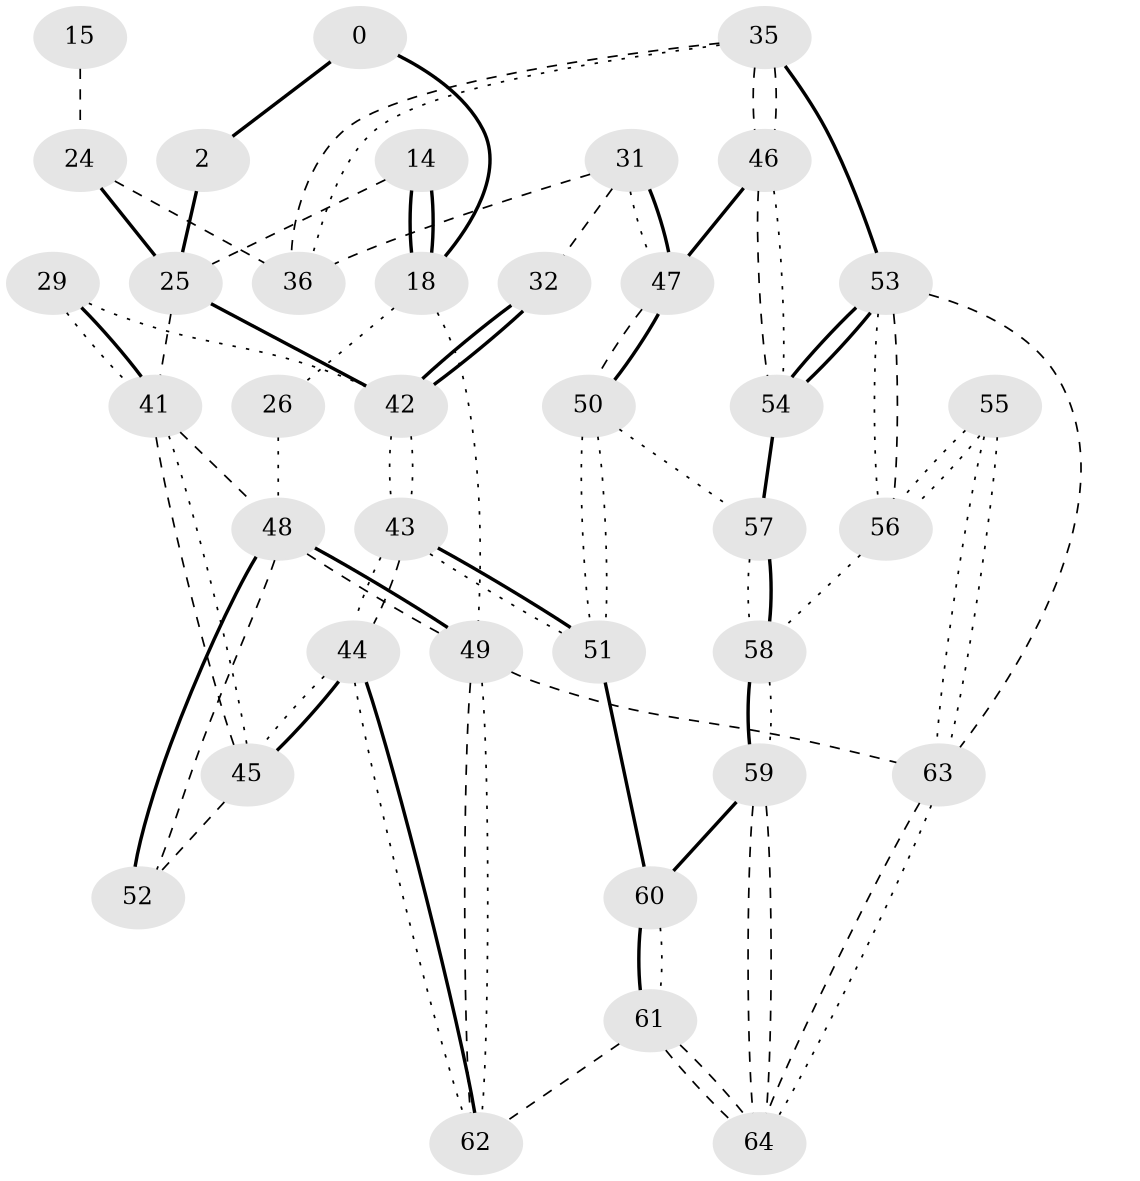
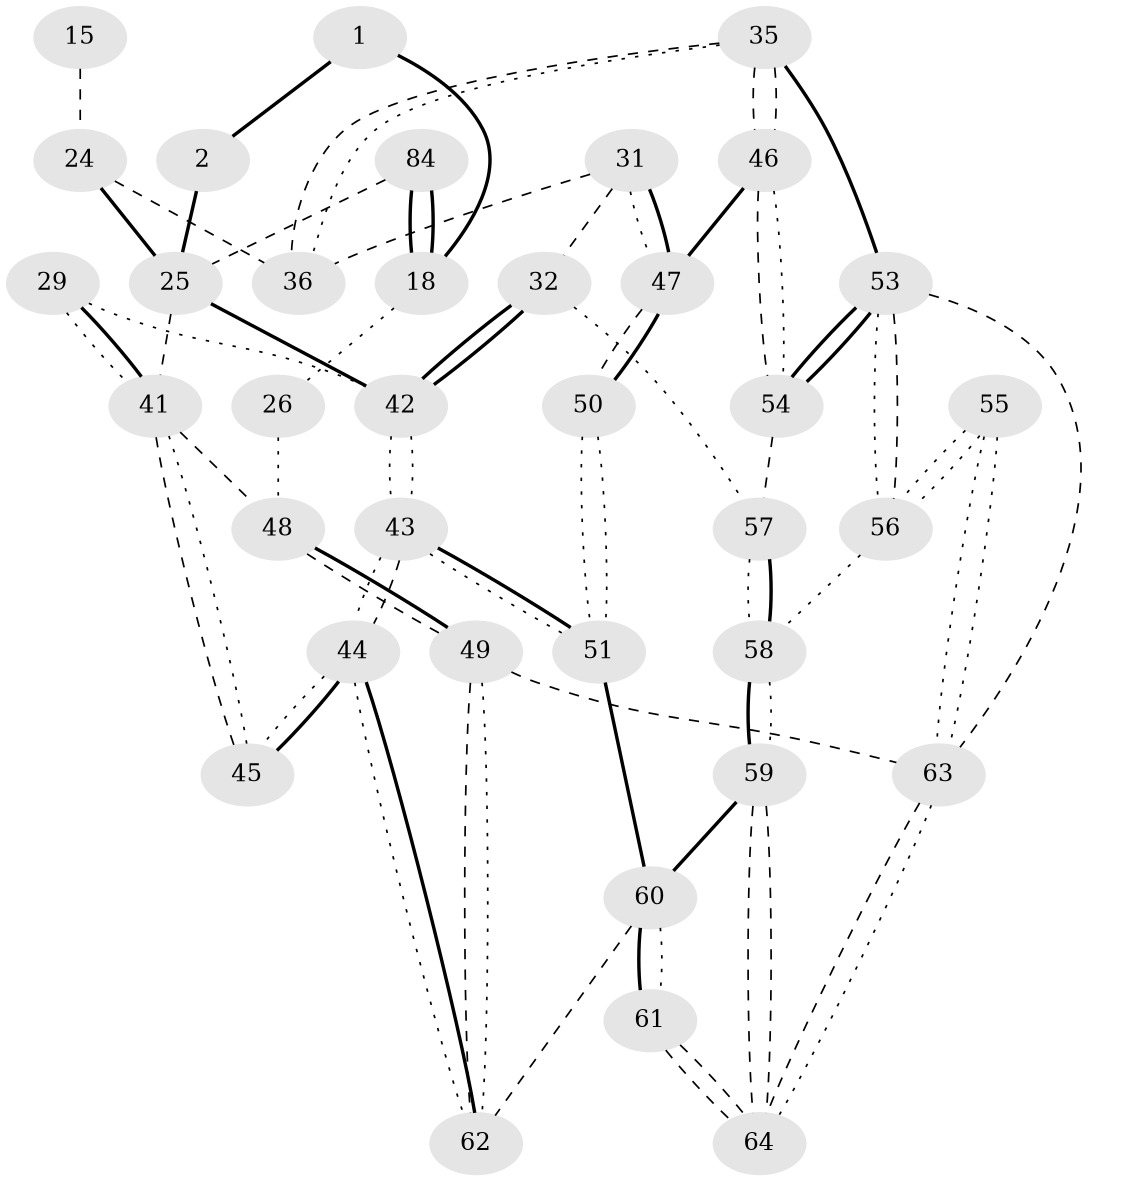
node "0": label "0" -> "1"
node "14": label "14" -> "84"
edge "18" -- "49": removed
edge "54" -- "57": style bold -> dashed
edge "50" -- "57": now "32" -- "57"
node "52": removed
edge "61" -- "62": now "60" -- "62"
